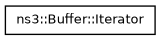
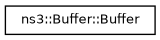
node "ns3::Buffer::Iterator": label "ns3::Buffer::Iterator" -> "ns3::Buffer::Buffer"
